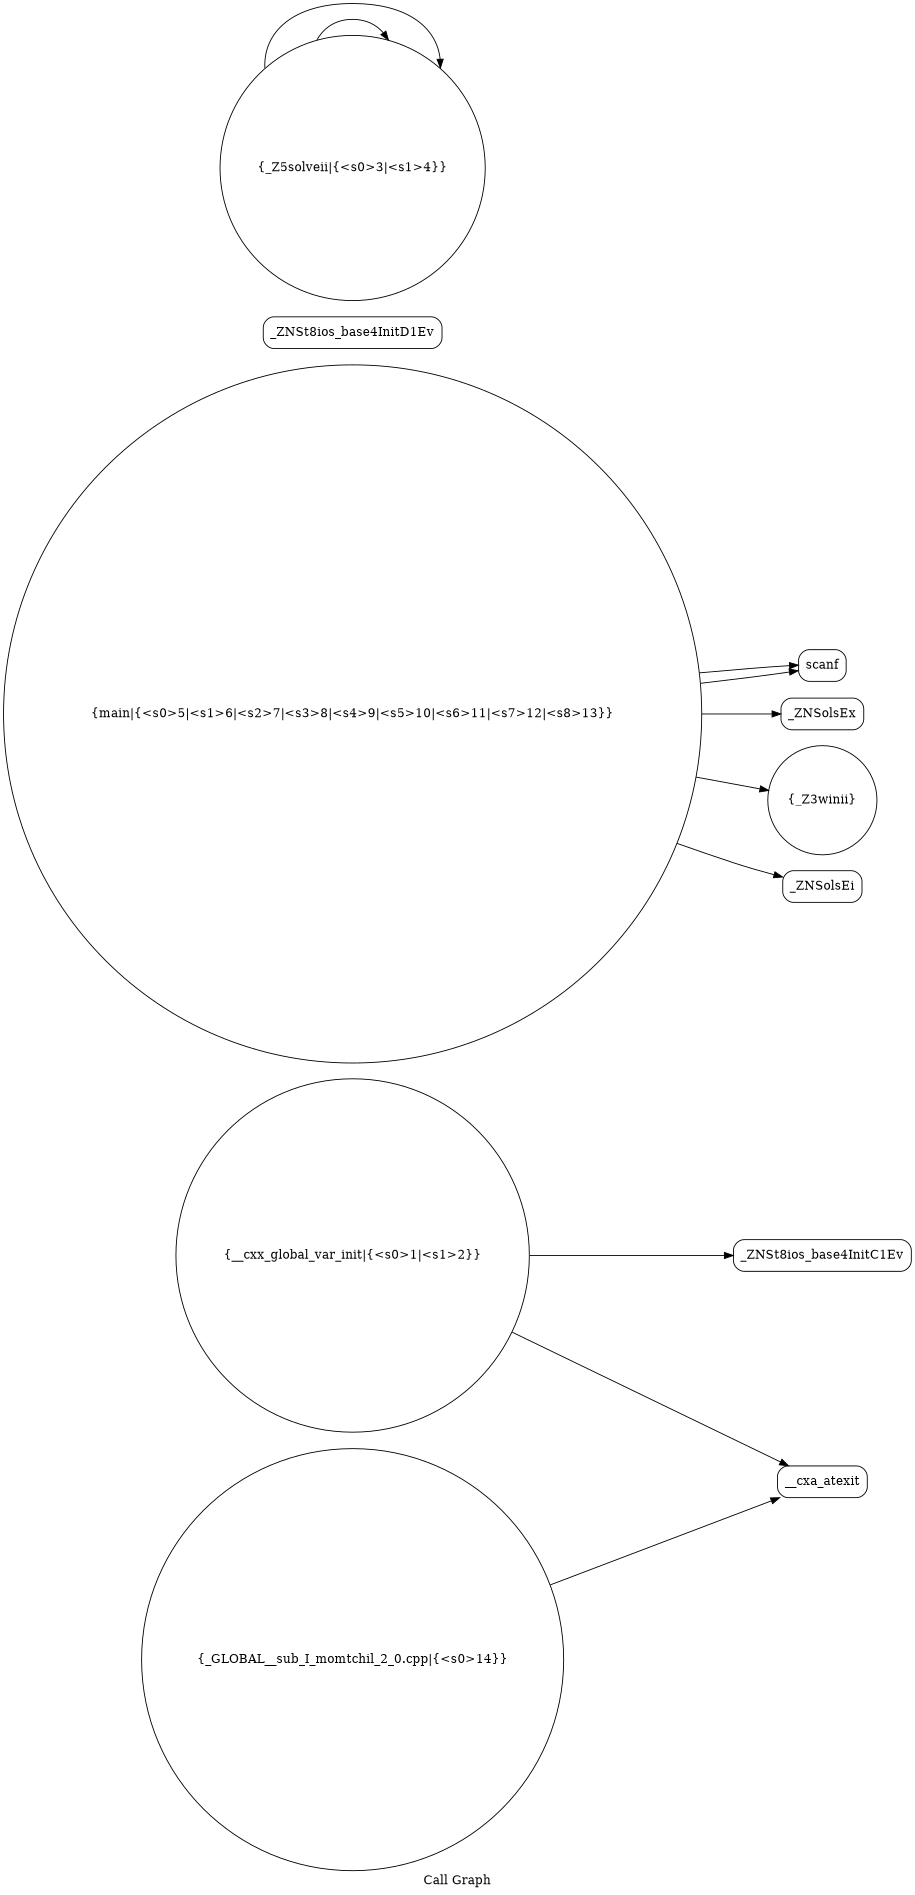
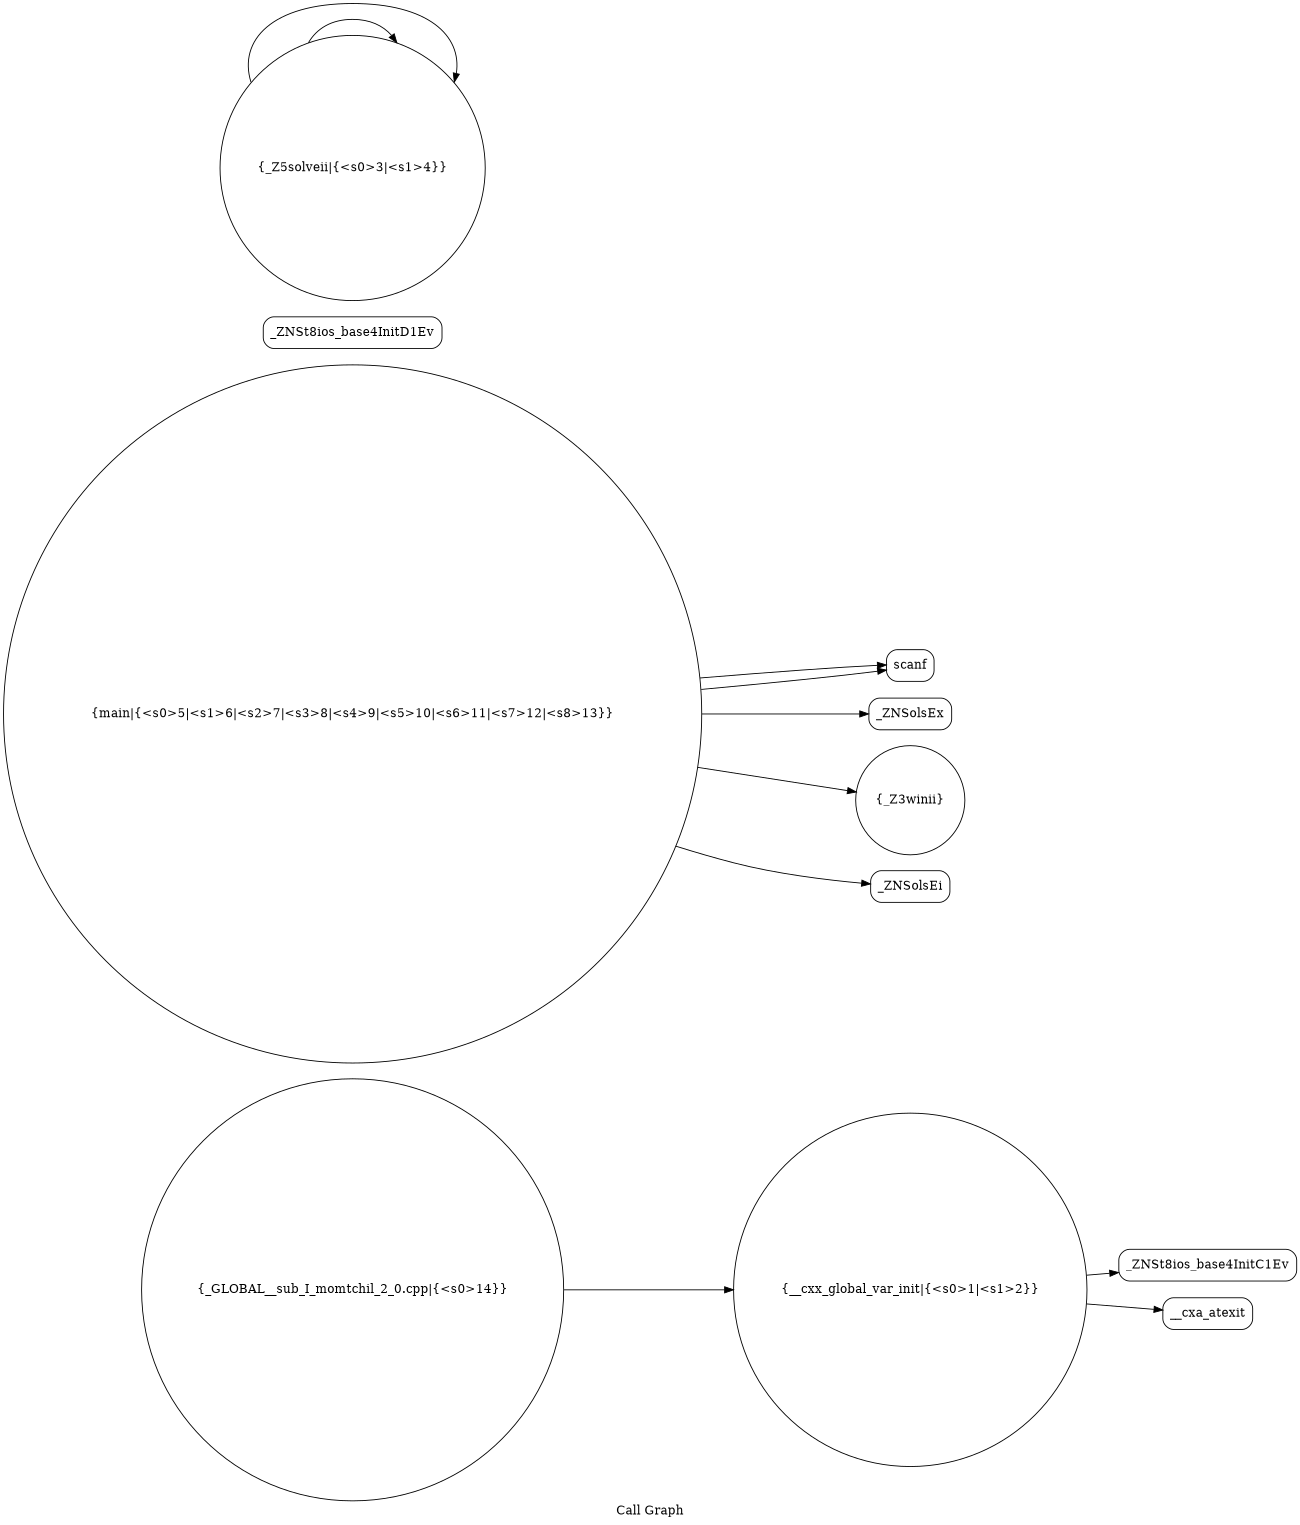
edge "{_GLOBAL__sub_I_momtchil_2_0.cpp|{<s0>14}}" -> "__cxa_atexit": now "{_GLOBAL__sub_I_momtchil_2_0.cpp|{<s0>14}}" -> "{__cxx_global_var_init|{<s0>1|<s1>2}}"
